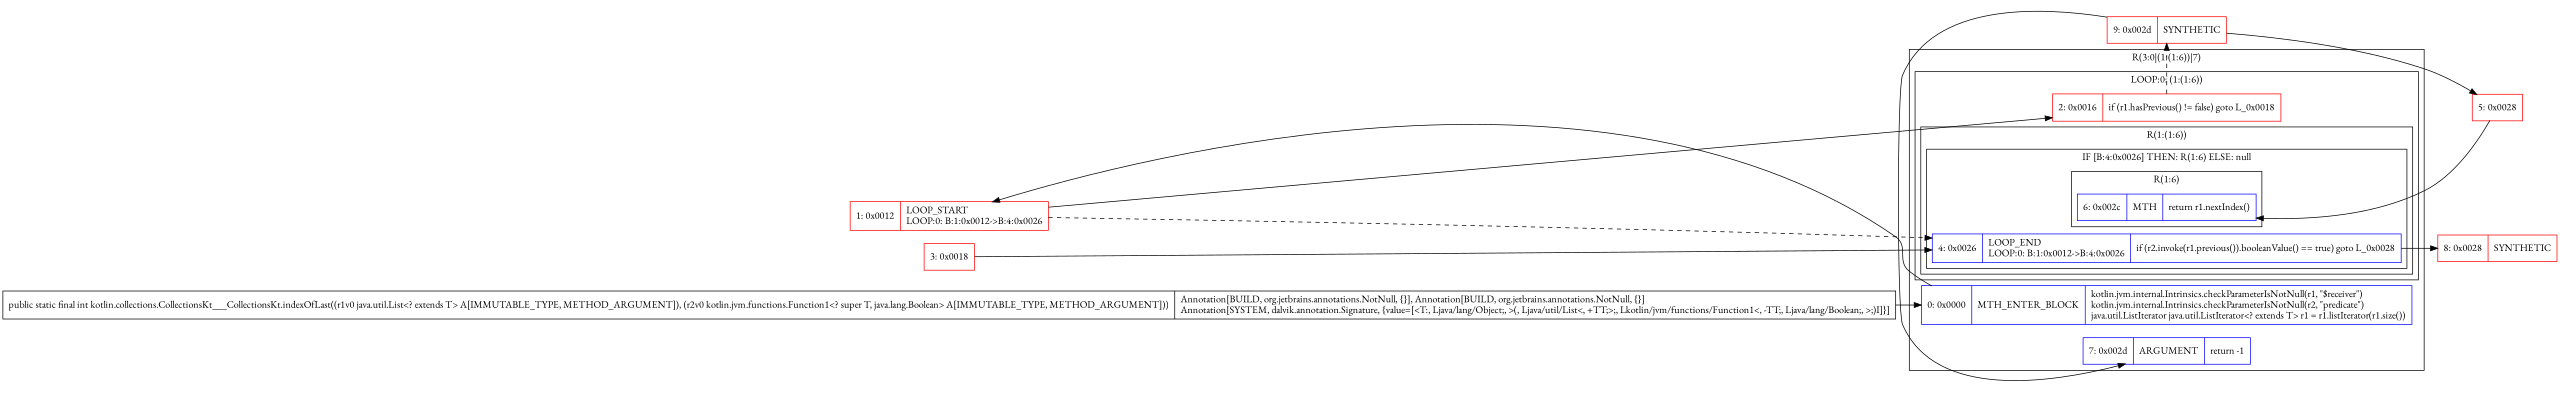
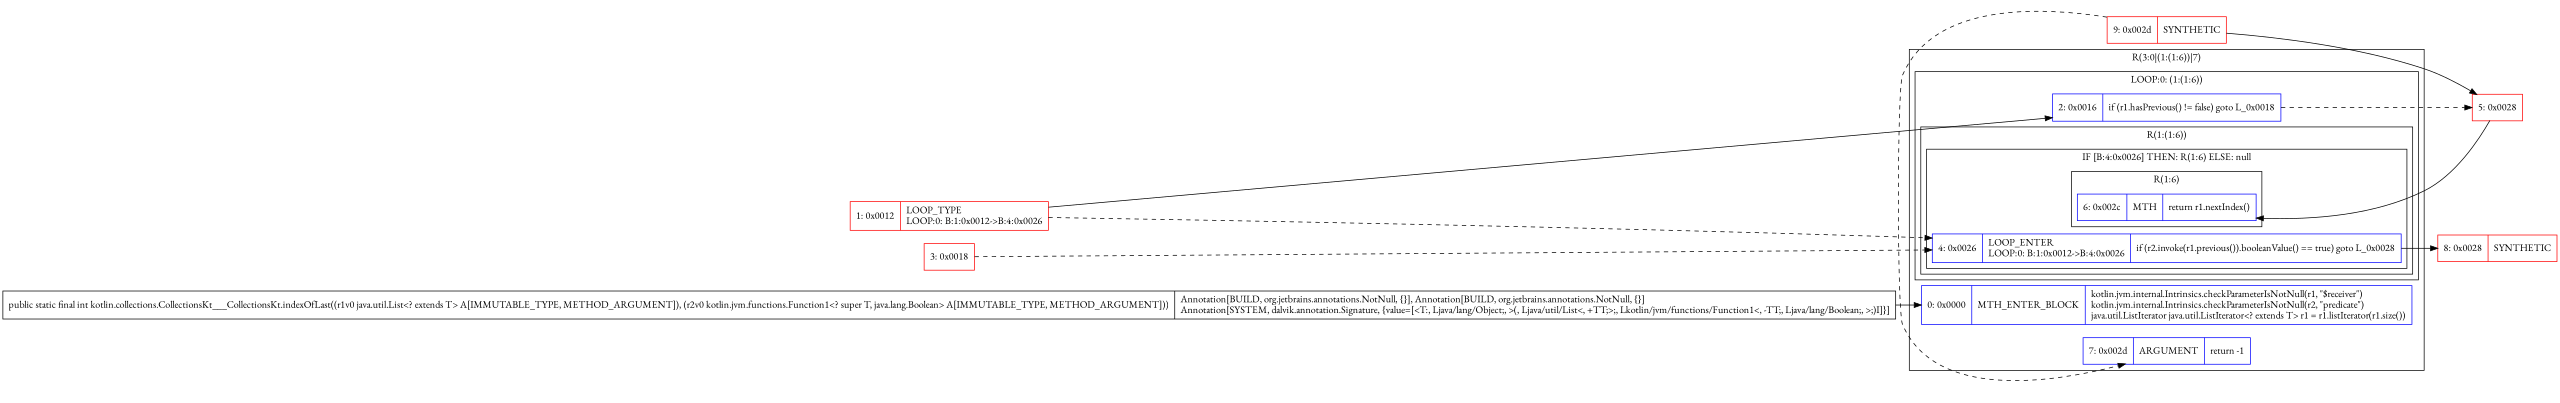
edge "2: 0x0016" -> "9: 0x002d": now "2: 0x0016" -> "5: 0x0028"
node "2: 0x0016": color red -> blue
edge "0: 0x0000" -> "1: 0x0012": removed
edge "9: 0x002d" -> "7: 0x002d": style solid -> dashed
node "1: 0x0012": text "LOOP_START" -> "LOOP_TYPE"
node "4: 0x0026": text "LOOP_END" -> "LOOP_ENTER"
edge "3: 0x0018" -> "4: 0x0026": style solid -> dashed
